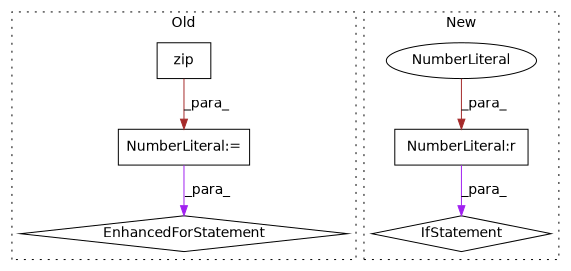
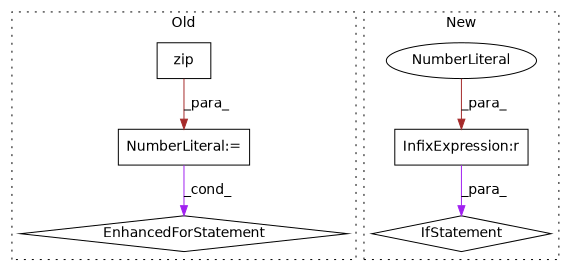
node "NumberLiteral:r": label "NumberLiteral:r" -> "InfixExpression:r"
edge "NumberLiteral:=" -> "EnhancedForStatement": label "_para_" -> "_cond_"
